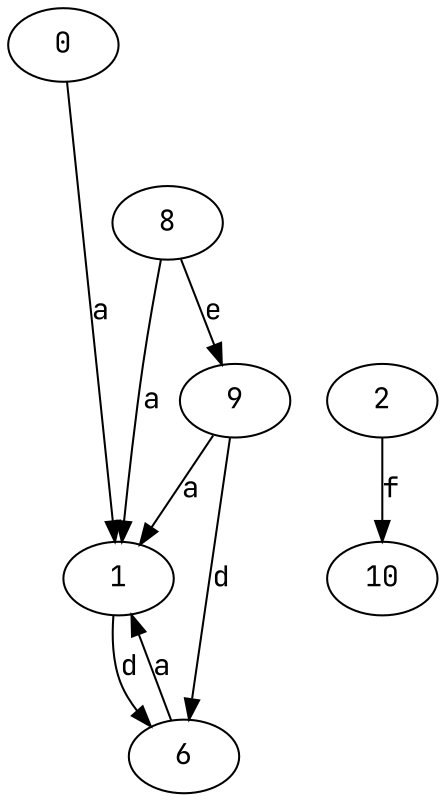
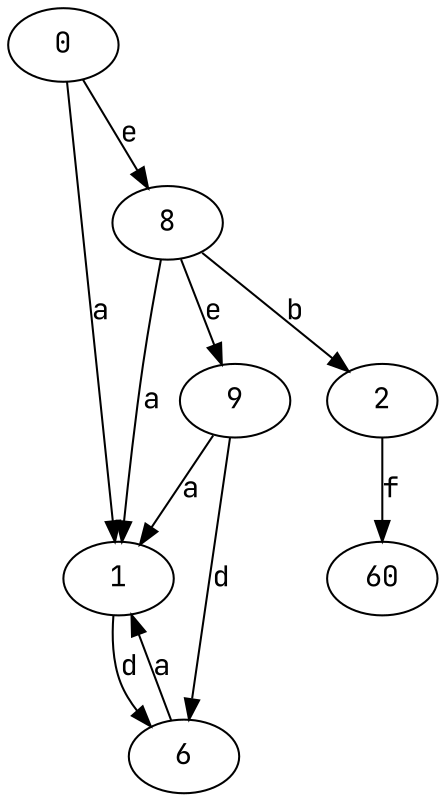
edge "0" -> "8": added, label "e"
edge "8" -> "2": added, label "b"
node "10": label "10" -> "60"
